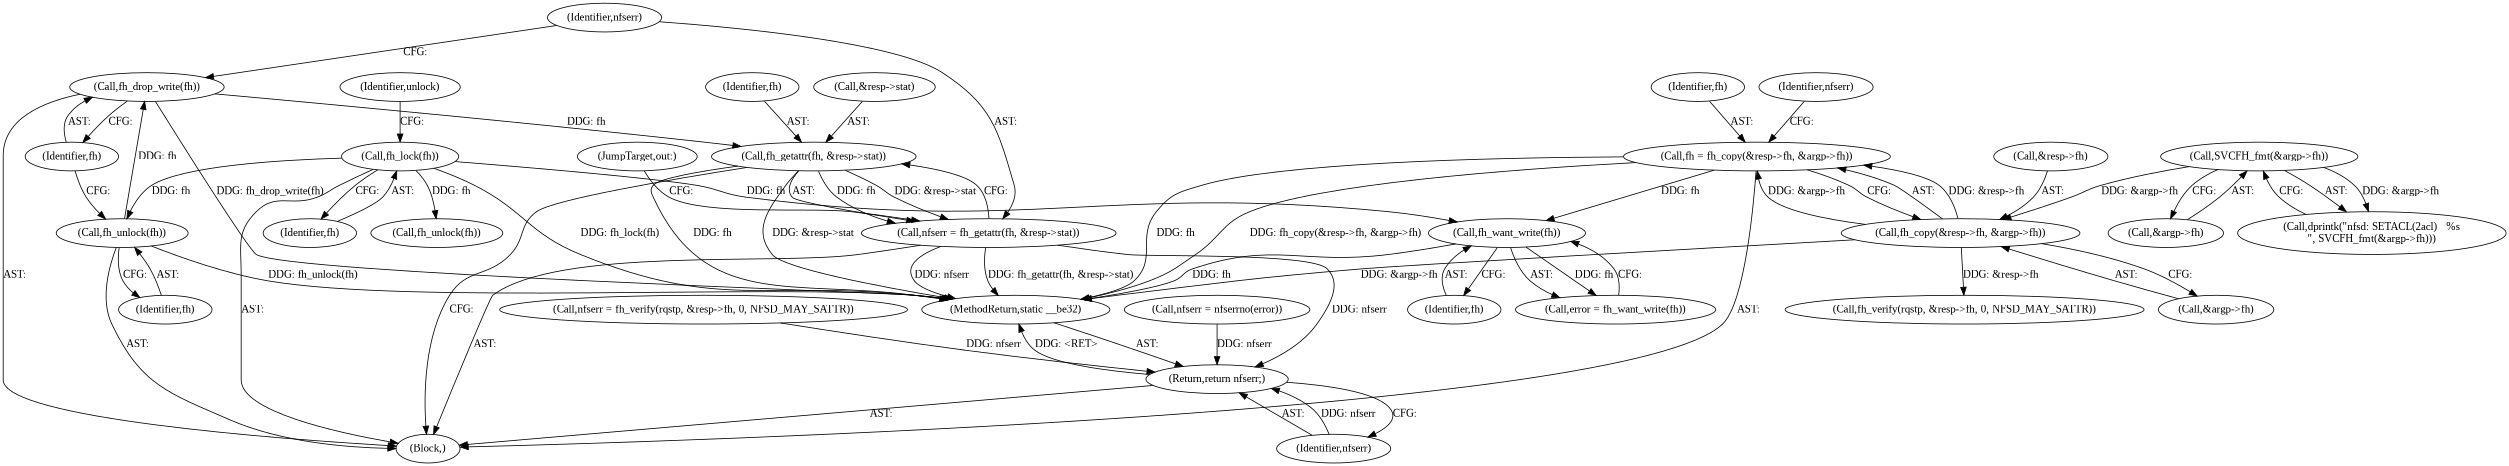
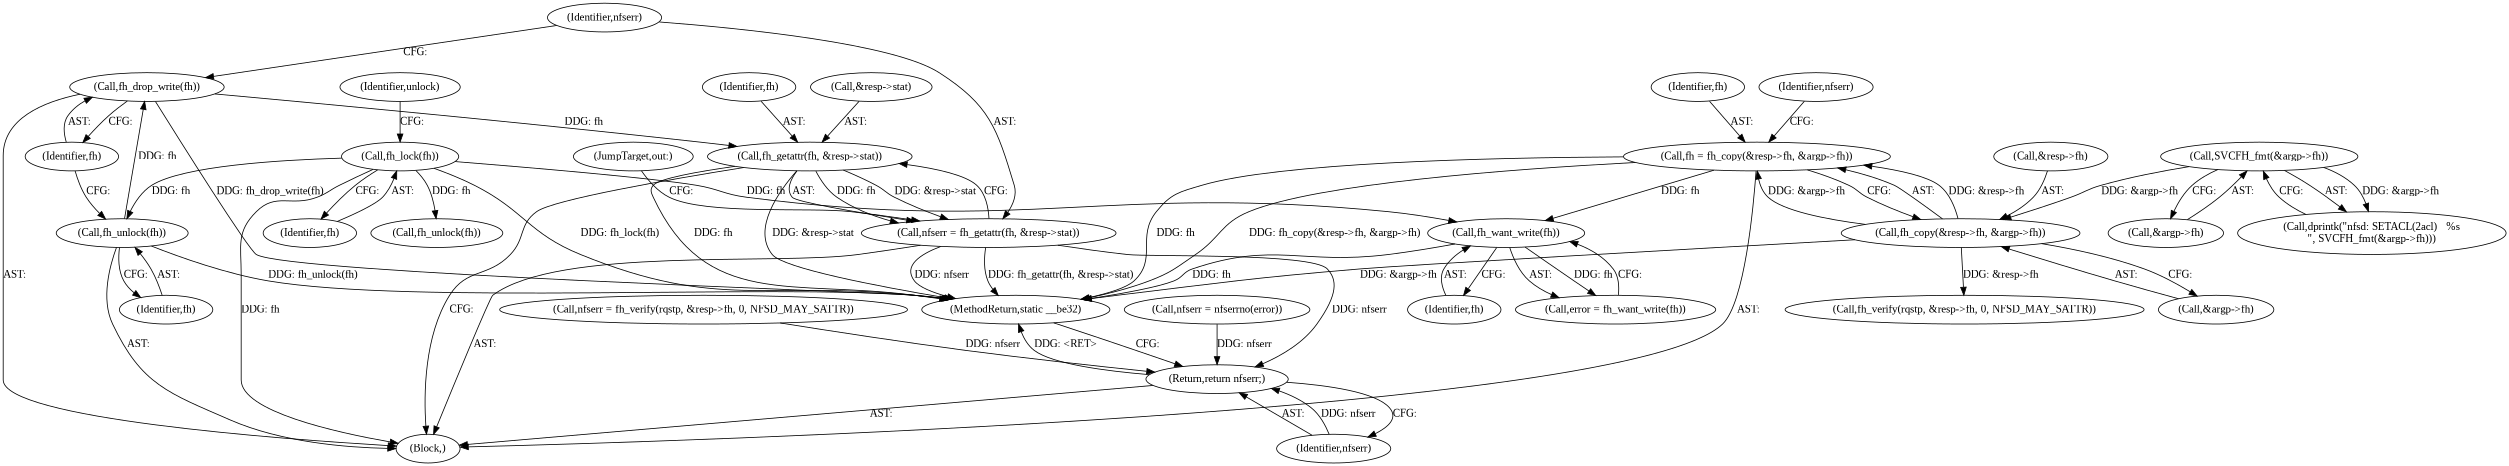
edge "(Call,fh_lock(fh))" -> "(Block,)": label "AST: " -> "DDG: fh"
edge "(MethodReturn,static __be32)" -> "(Return,return nfserr;)": label "AST: " -> "CFG: "
